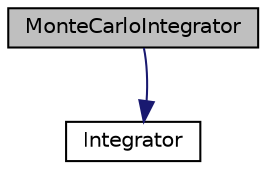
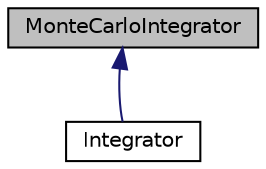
edge "MonteCarloIntegrator" -> "Integrator": reversed
